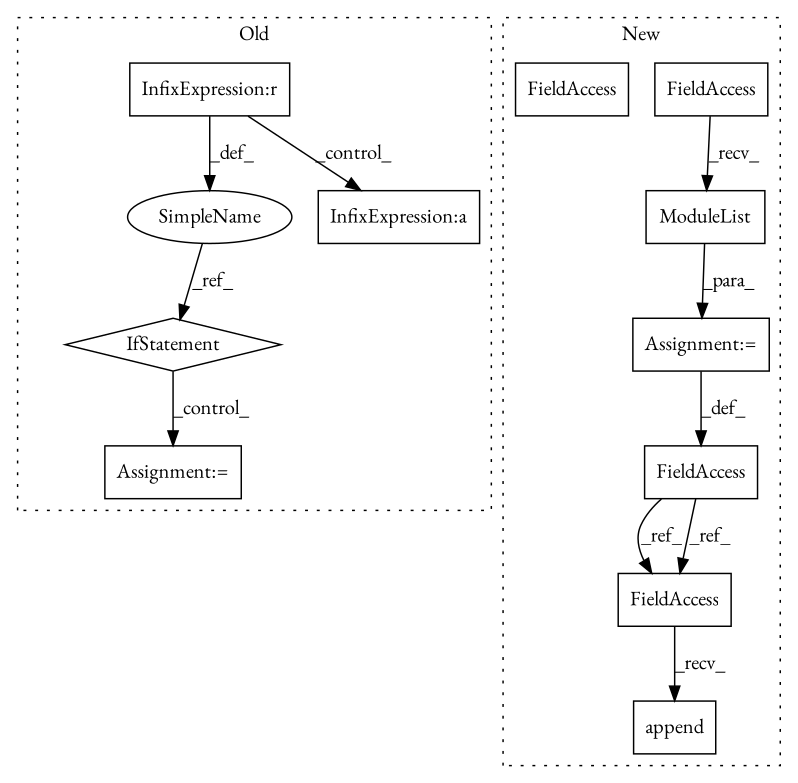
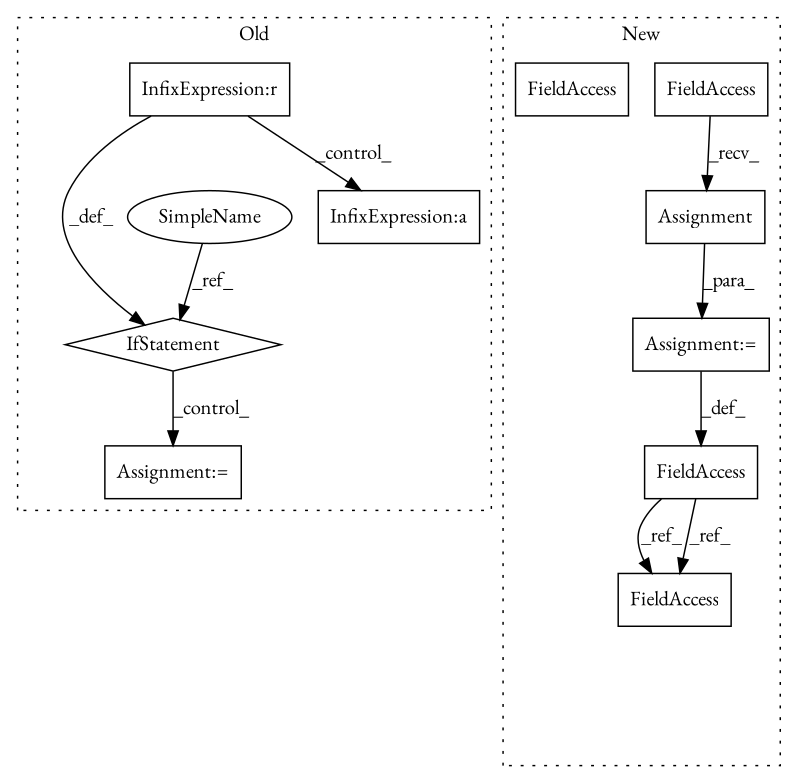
edge "InfixExpression:r" -> "SimpleName": now "InfixExpression:r" -> "IfStatement"
node "ModuleList": label "ModuleList" -> "Assignment"
node "append": removed
